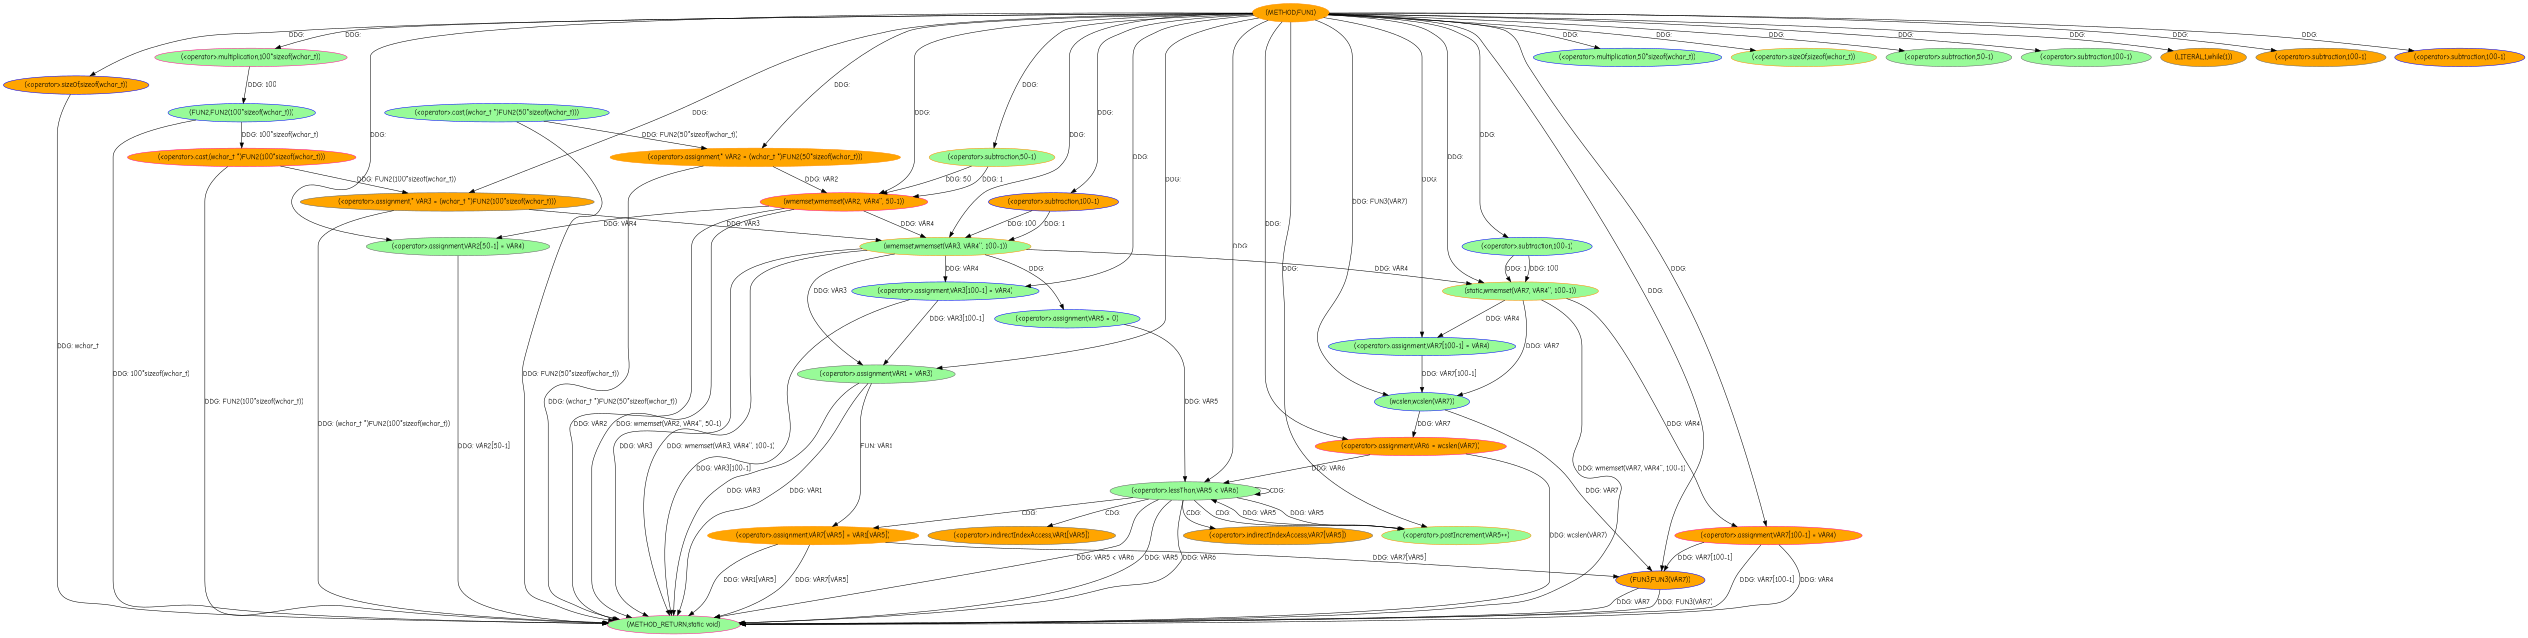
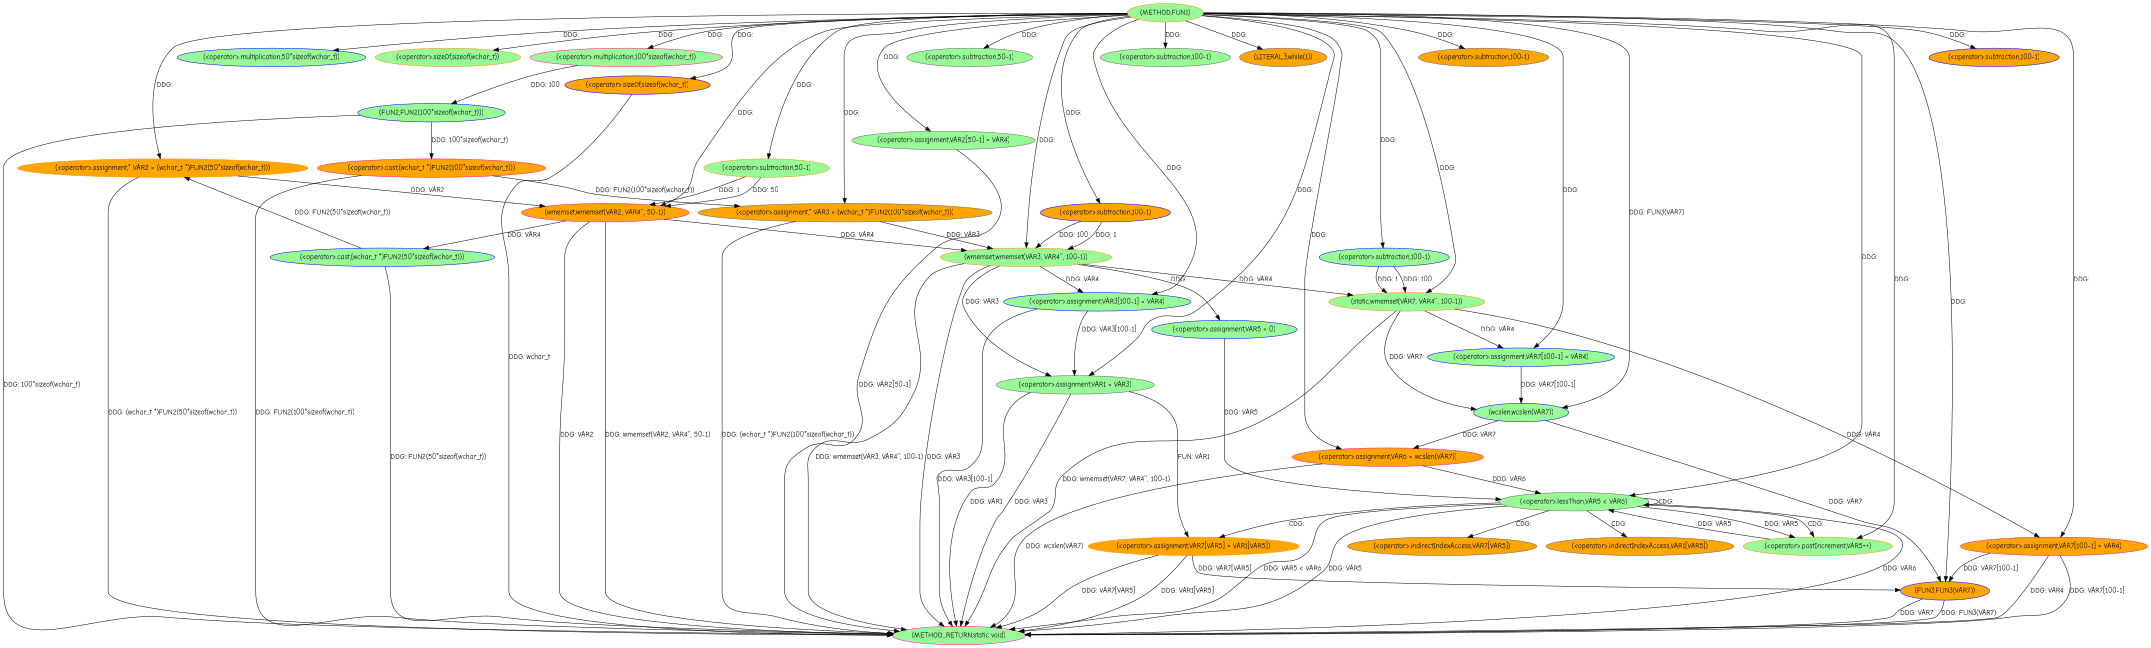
node "(METHOD,FUN1)": fillcolor orange -> palegreen
node "(LITERAL,1,while(1))": label "(LITERAL,1,while(1))" -> "(LITERAL,3,while(1))"
edge "(wmemset,wmemset(VAR2, VAR4'', 50-1))" -> "(<operator>.assignment,VAR2[50-1] = VAR4)": now "(wmemset,wmemset(VAR2, VAR4'', 50-1))" -> "(<operator>.cast,(wchar_t *)FUN2(50*sizeof(wchar_t)))"
